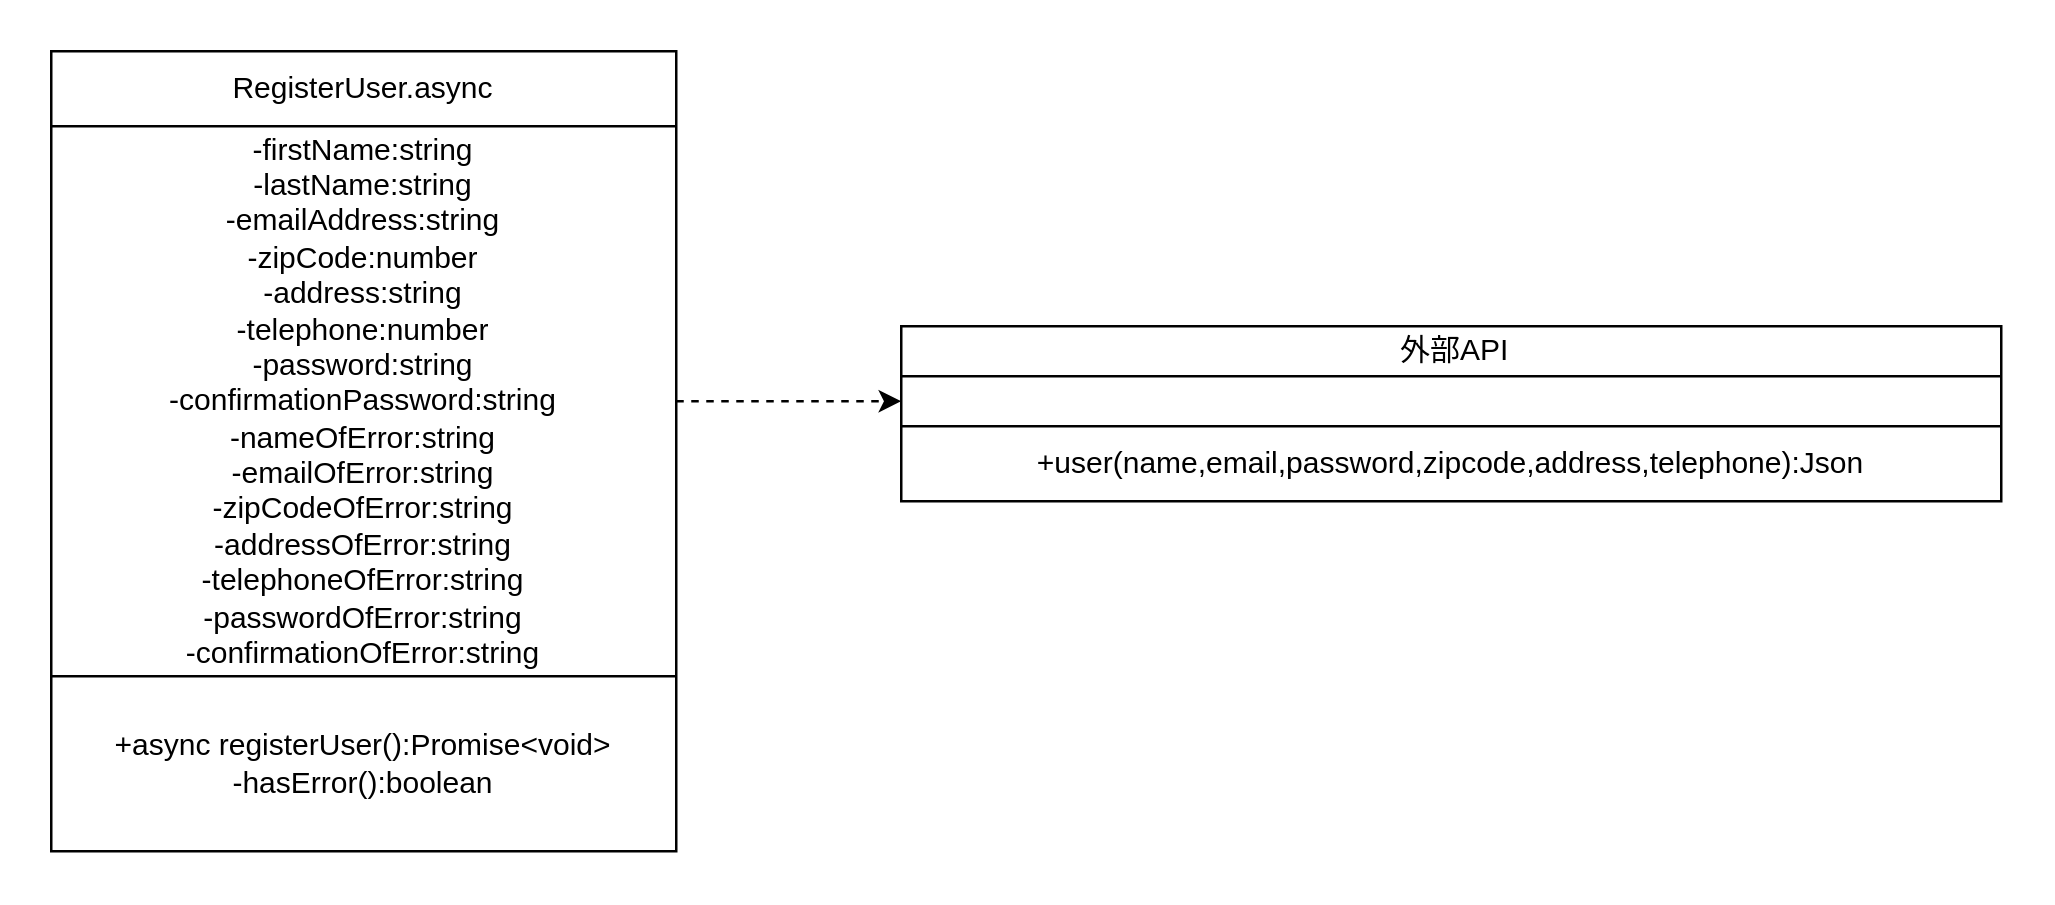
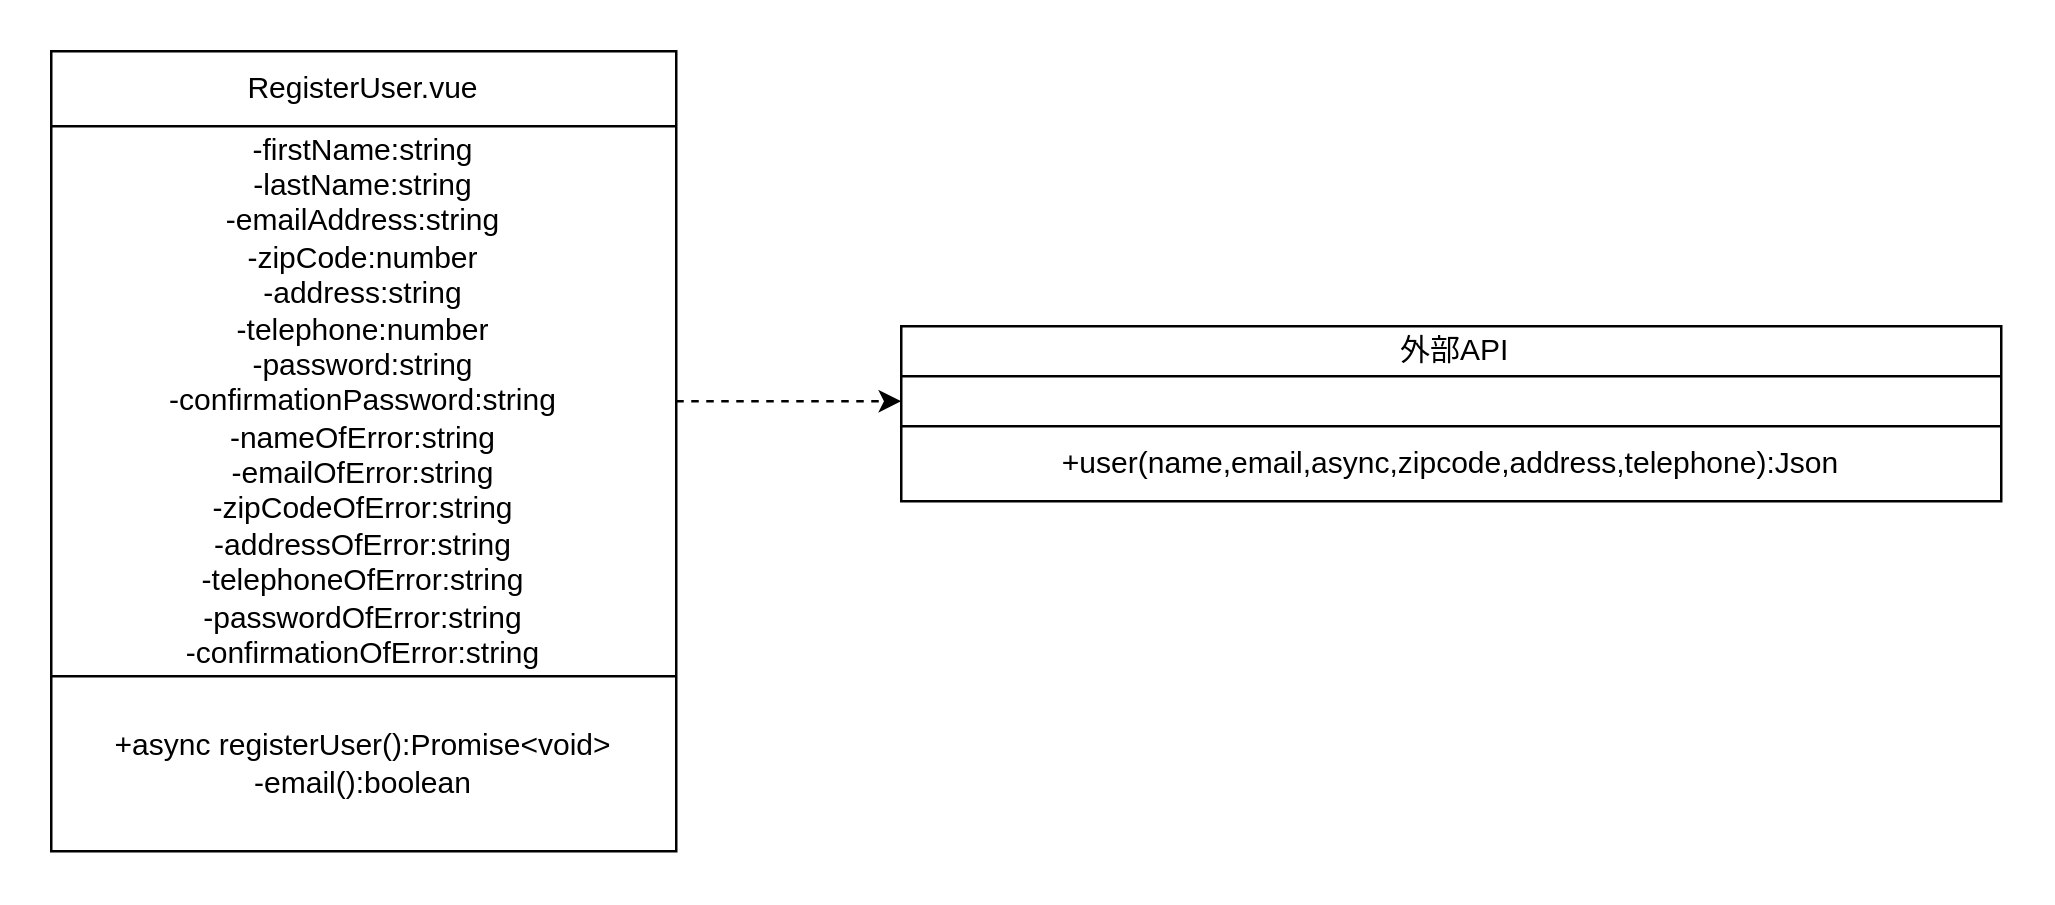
node "RegisterUser.async": label "RegisterUser.async" -> "RegisterUser.vue"
node "+user(name,email,password,zipcode,address,telephone):Json": label "+user(name,email,password,zipcode,address,telephone):Json" -> "+user(name,email,async,zipcode,address,telephone):Json"
node "+async registerUser():Promise<void> -hasError():boolean": label "+async registerUser():Promise<void> -hasError():boolean" -> "+async registerUser():Promise<void> -email():boolean"
